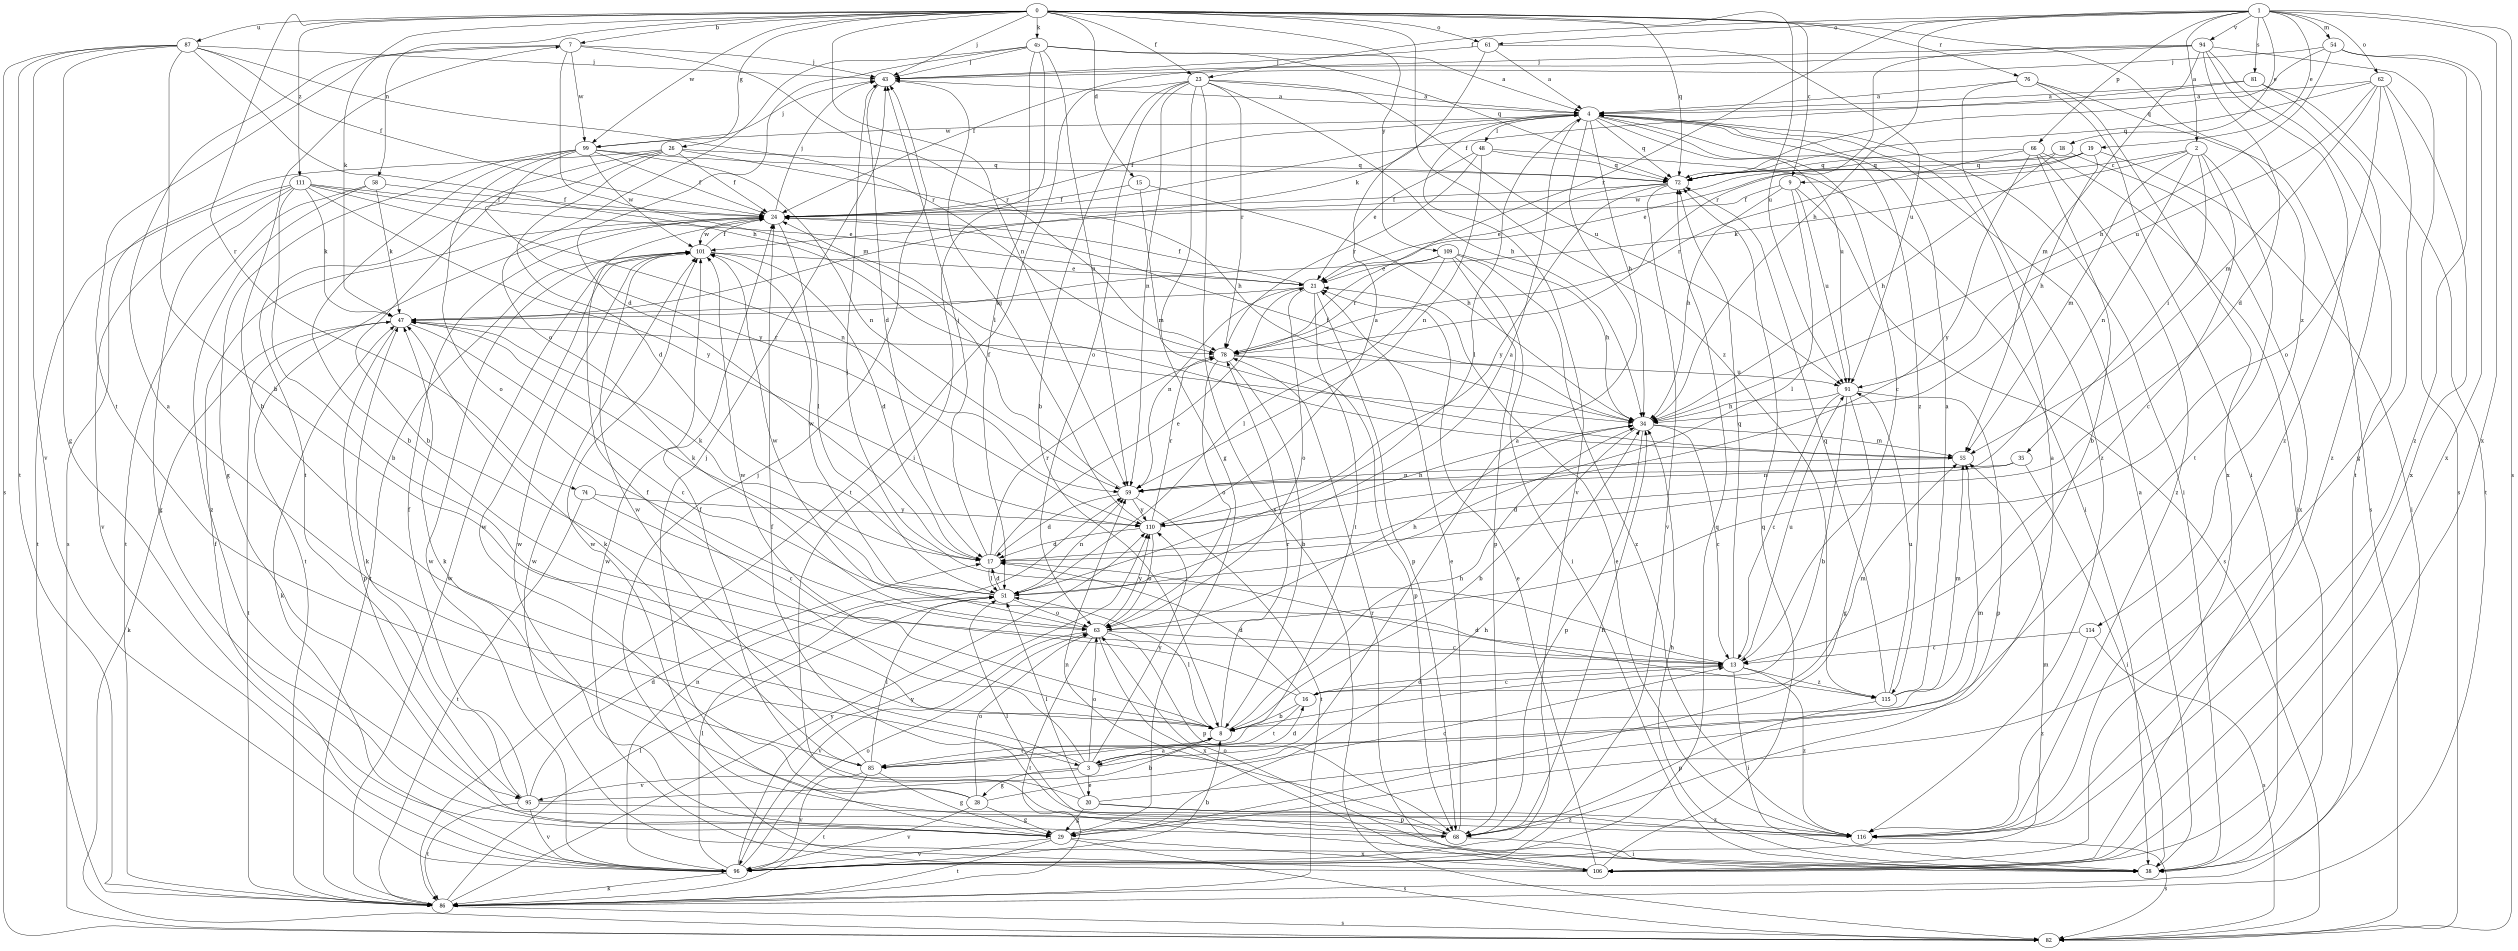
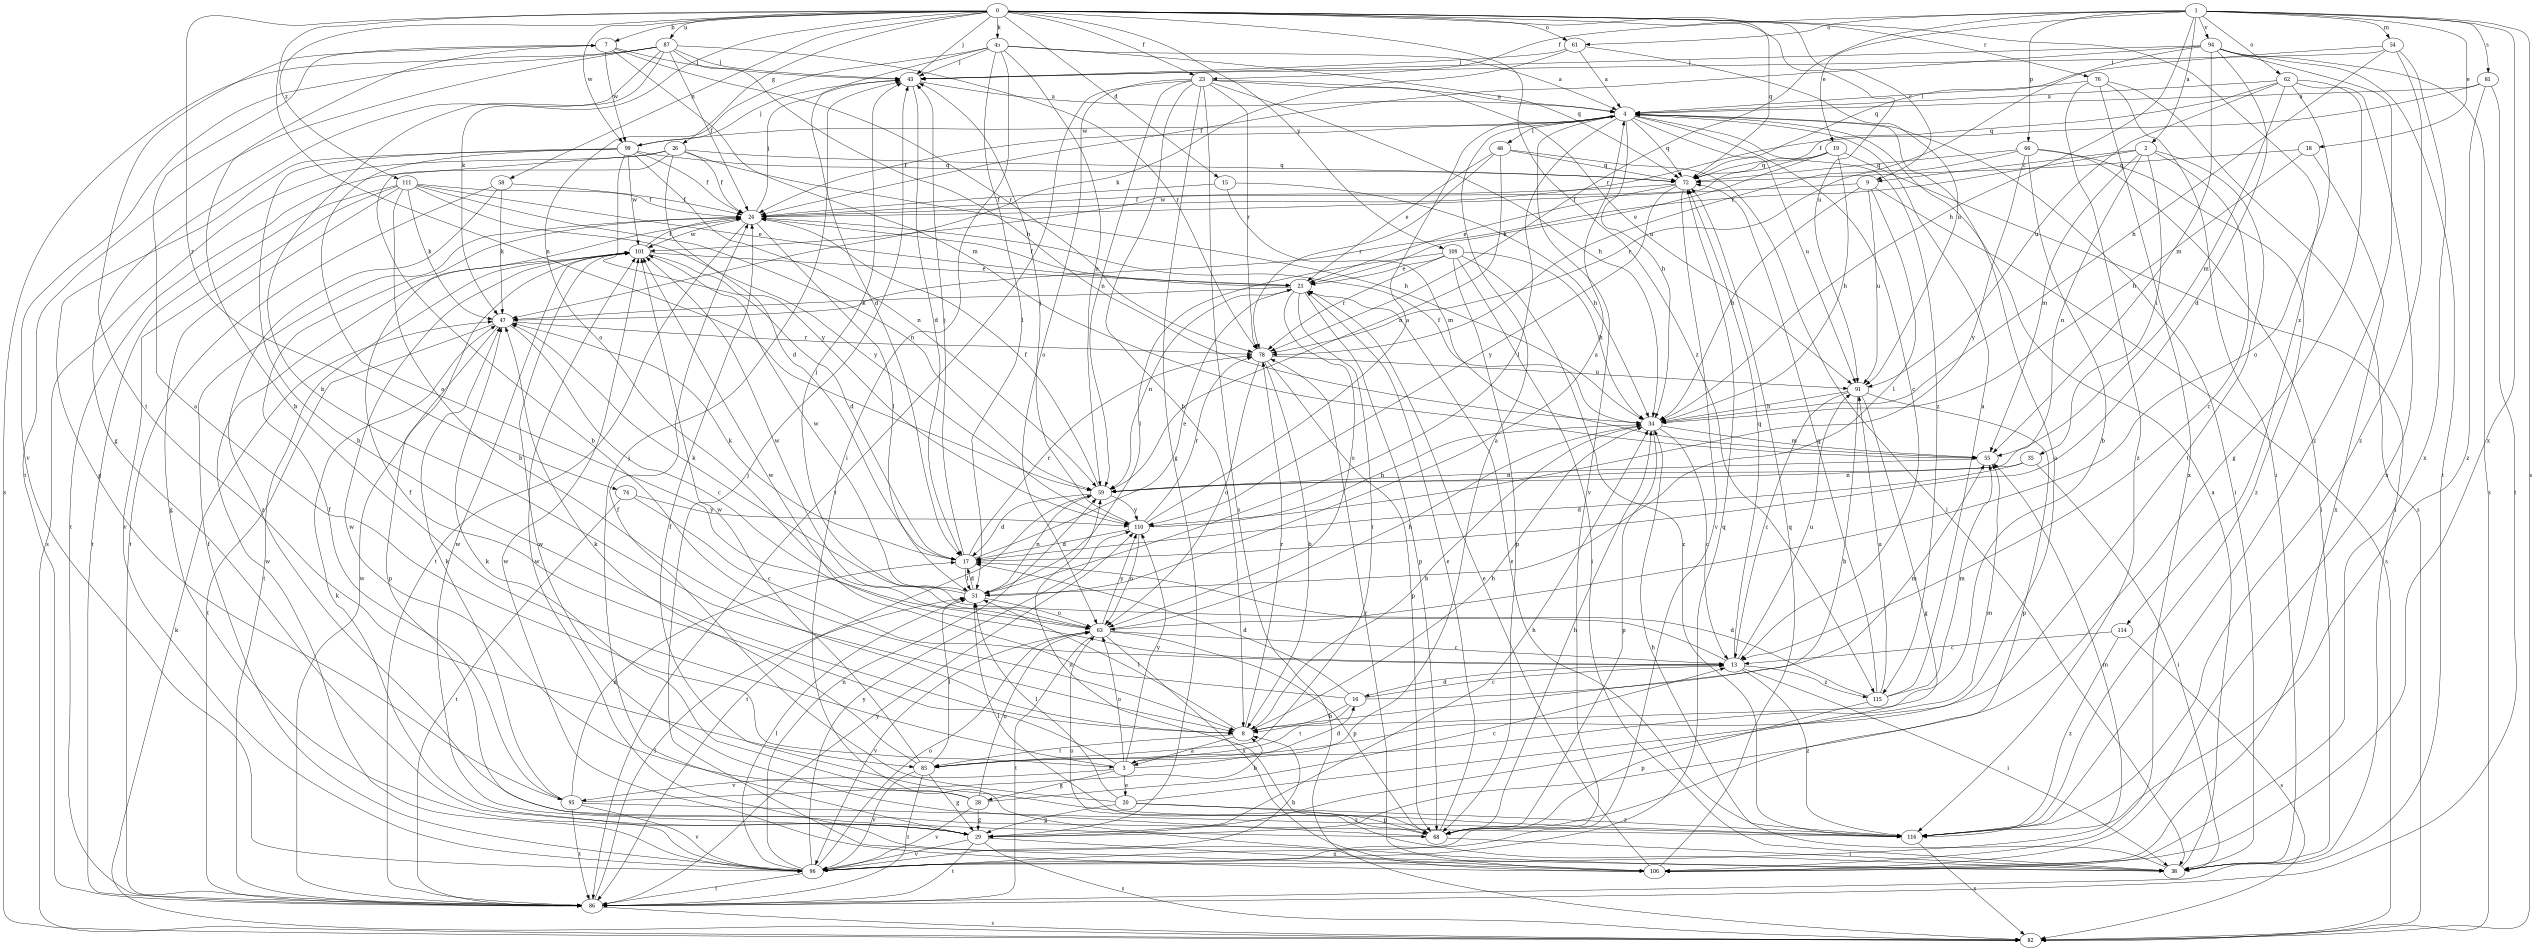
edge "76" -> "4": label "a" -> "i"
edge "26" -> "95": now "26" -> "86"
edge "96" -> "86": label "k" -> "t"
